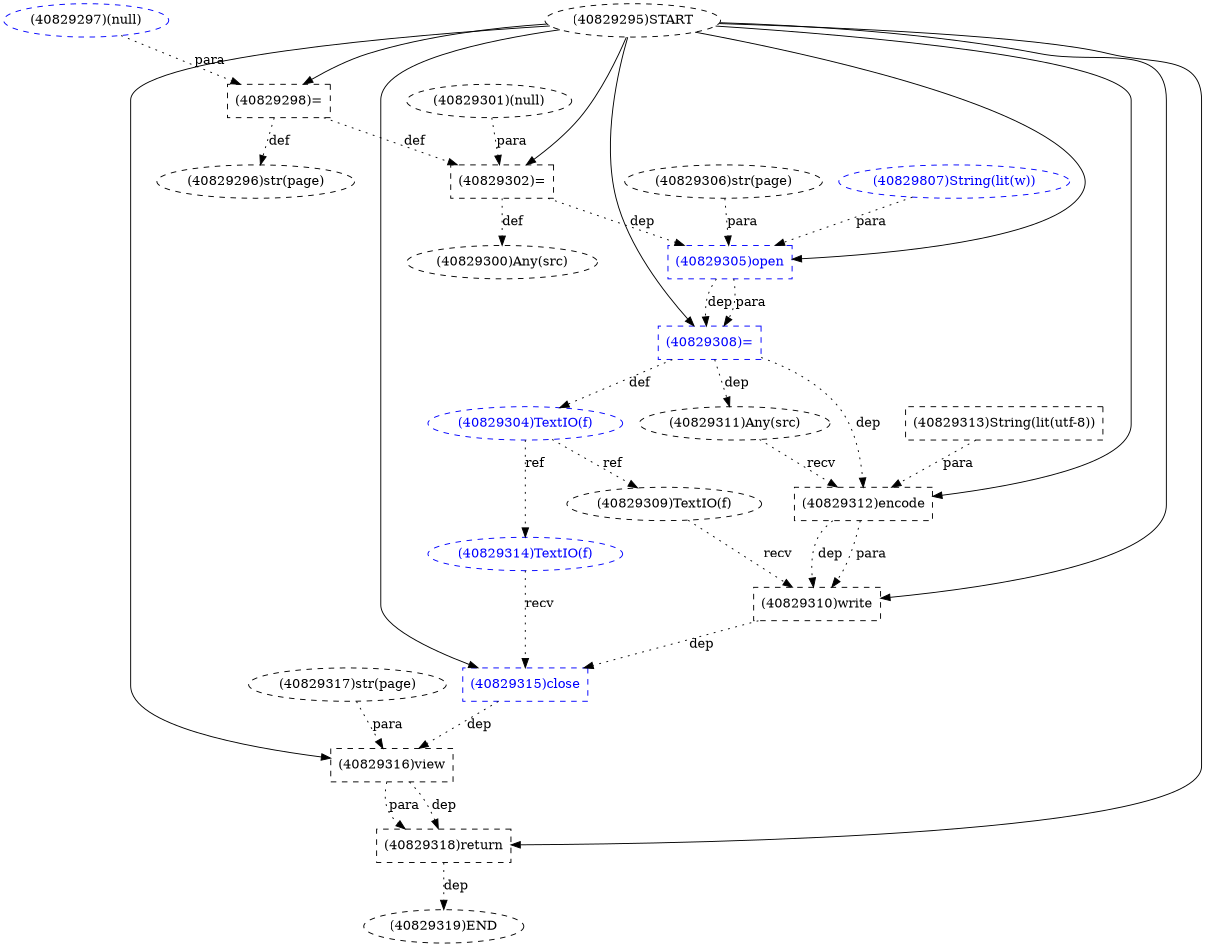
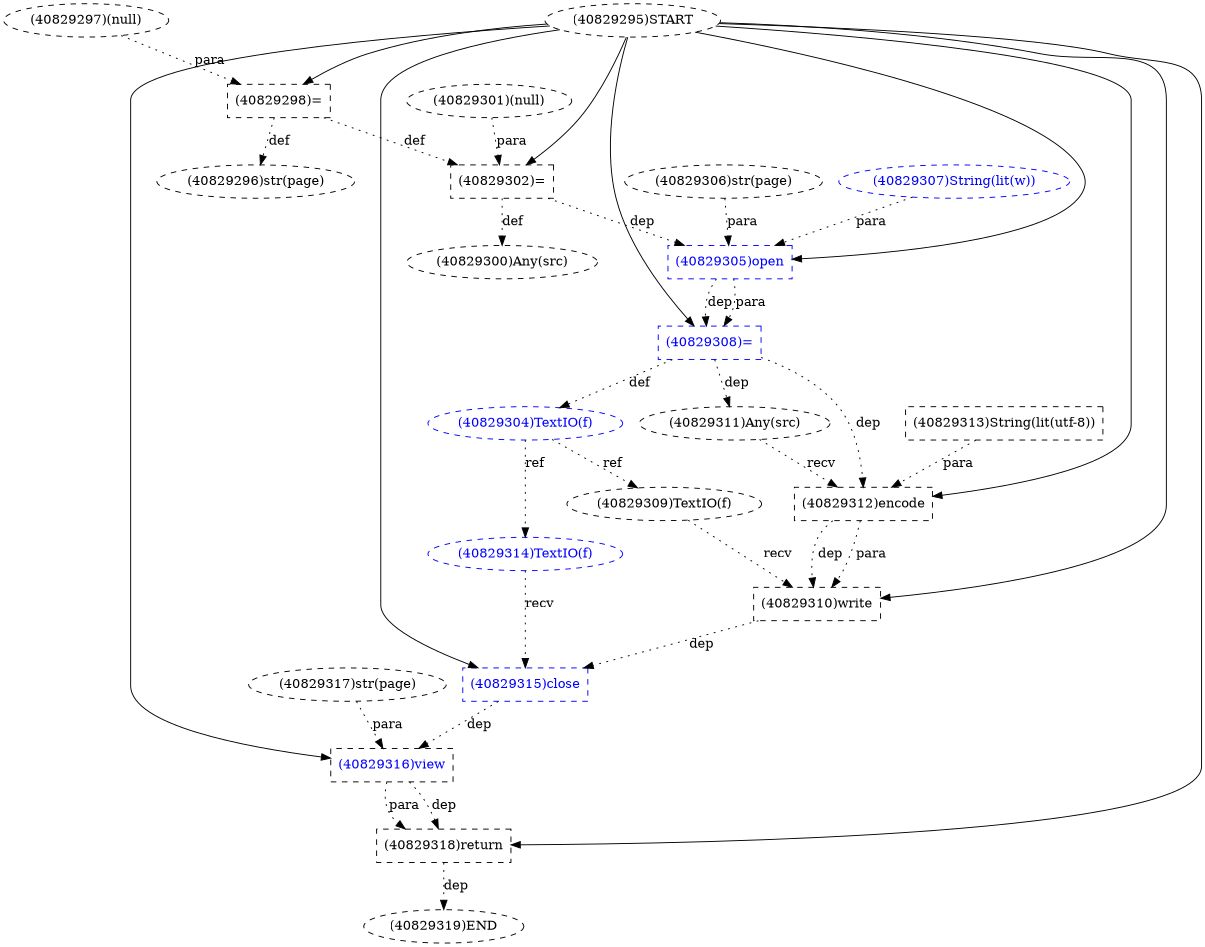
node "(40829297)(null)": color blue -> black
node "(40829807)String(lit(w))": label "(40829807)String(lit(w))" -> "(40829307)String(lit(w))"
node "(40829316)view": fontcolor black -> blue
